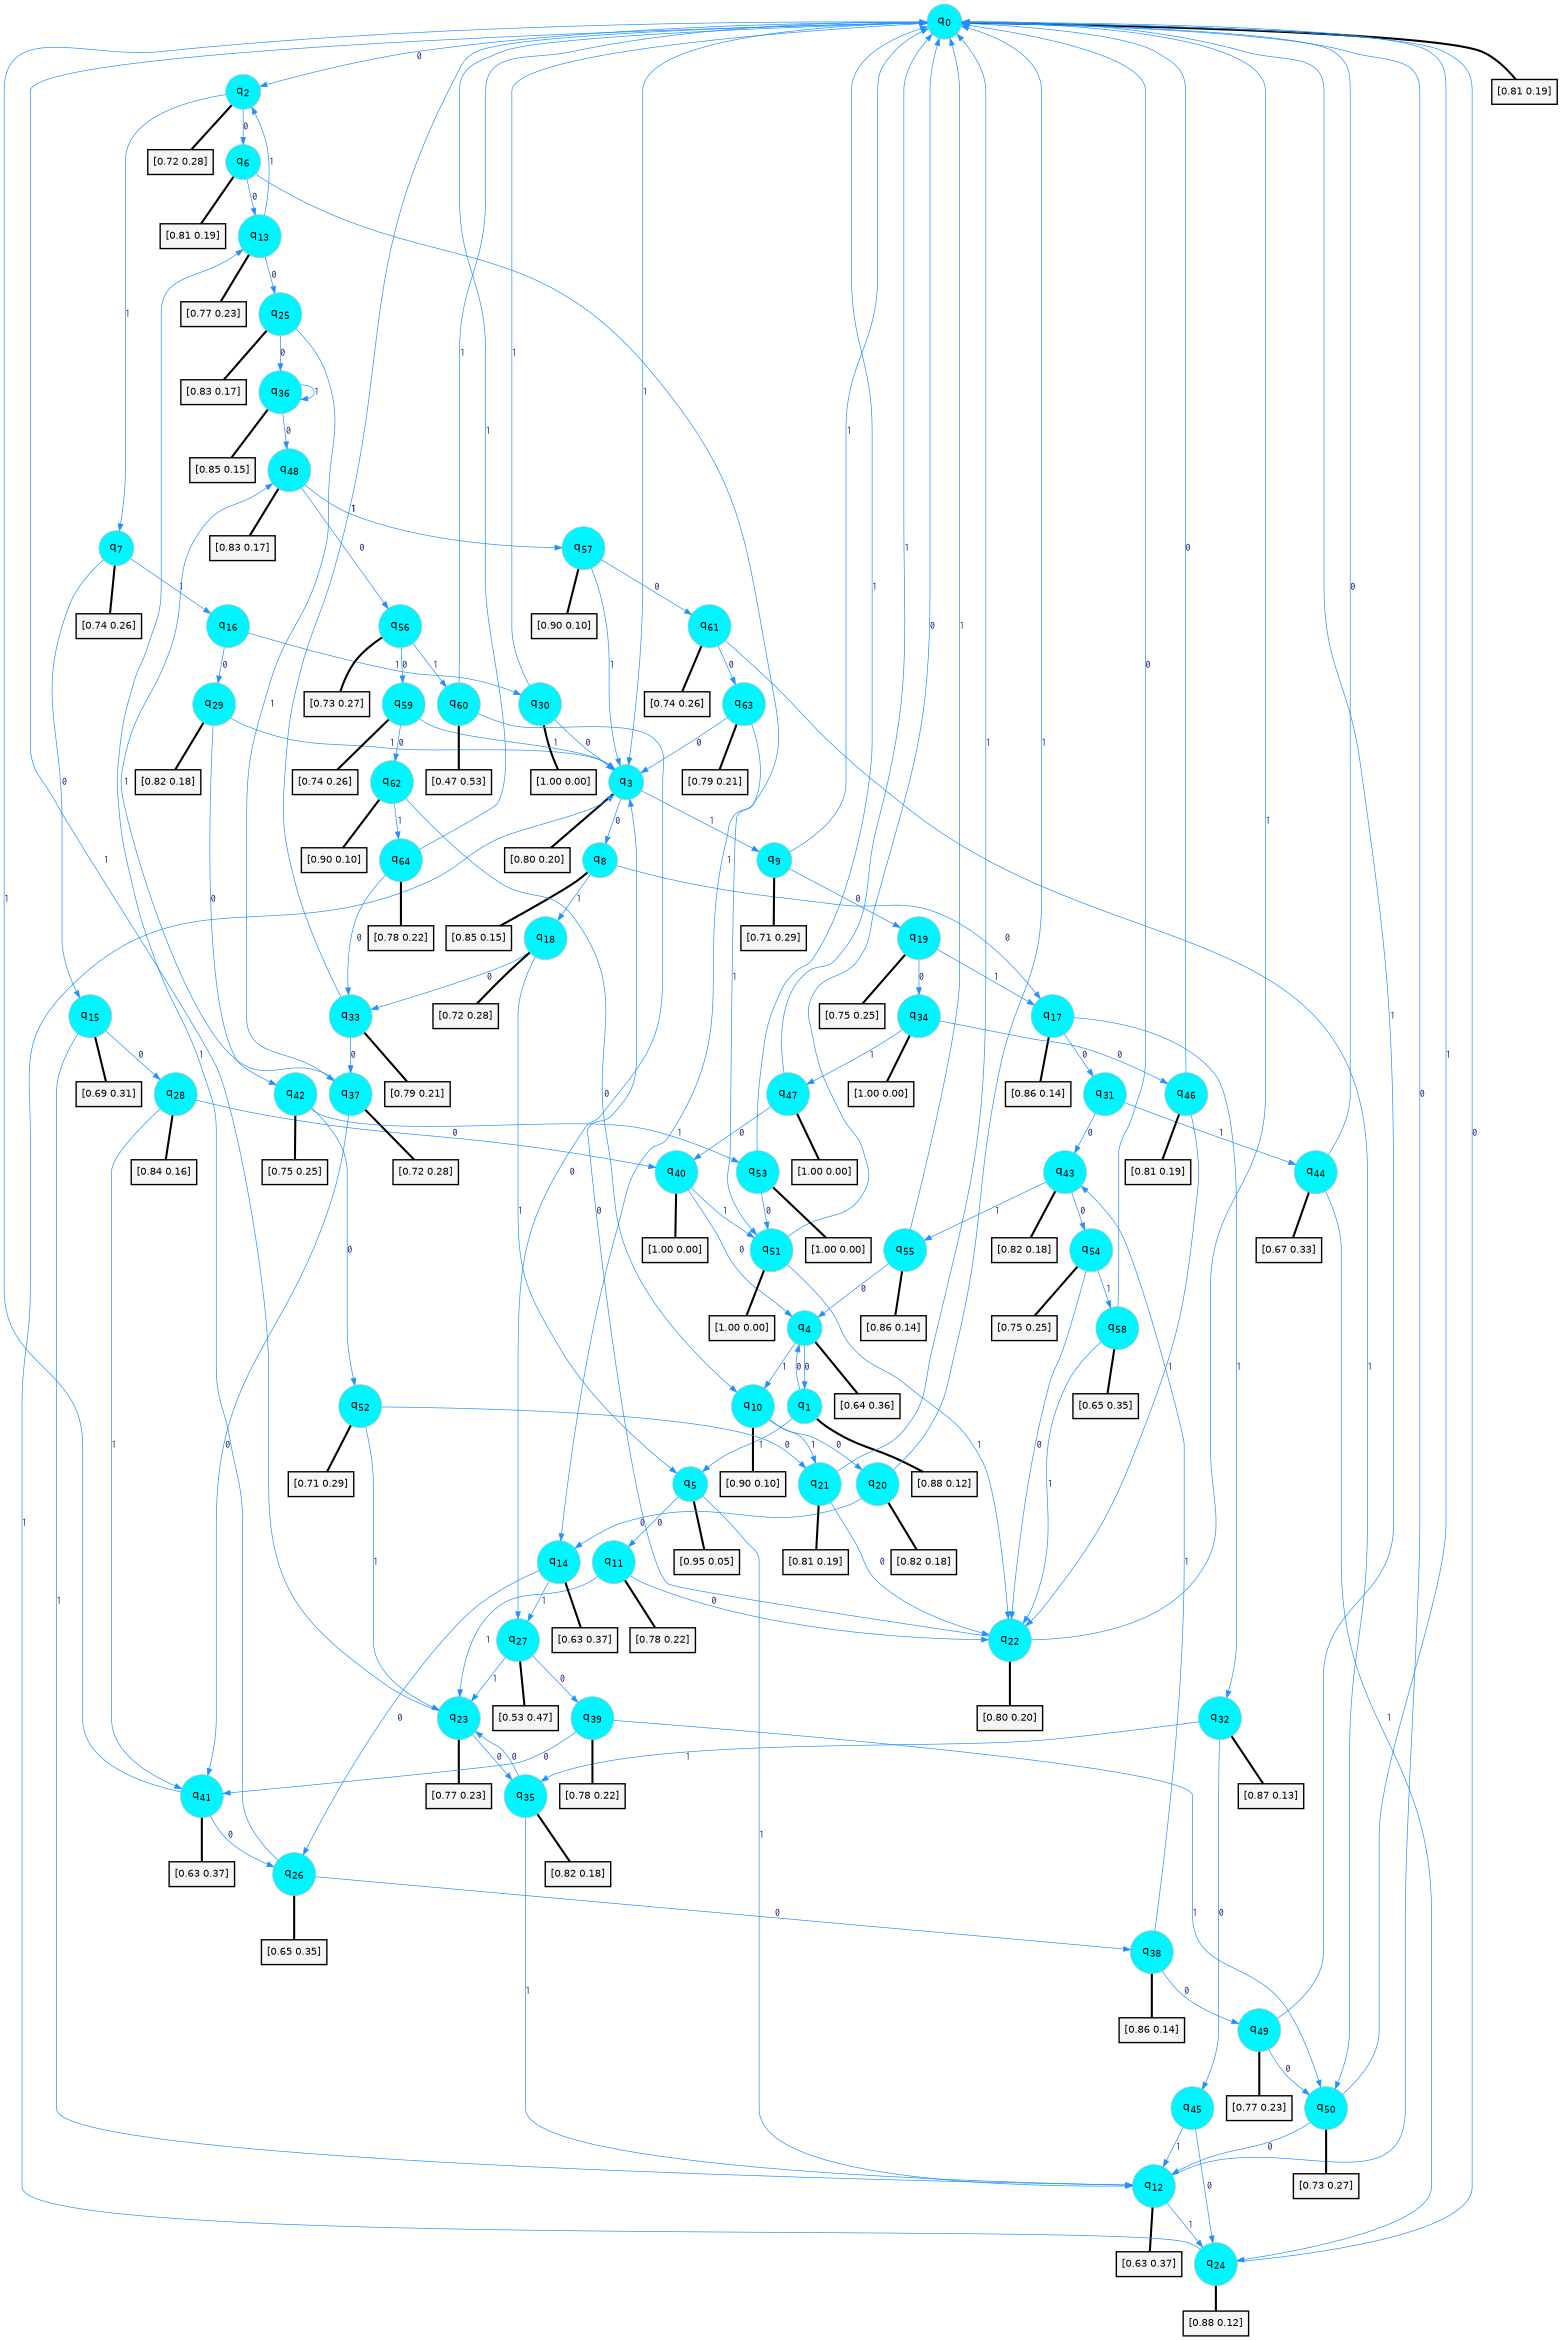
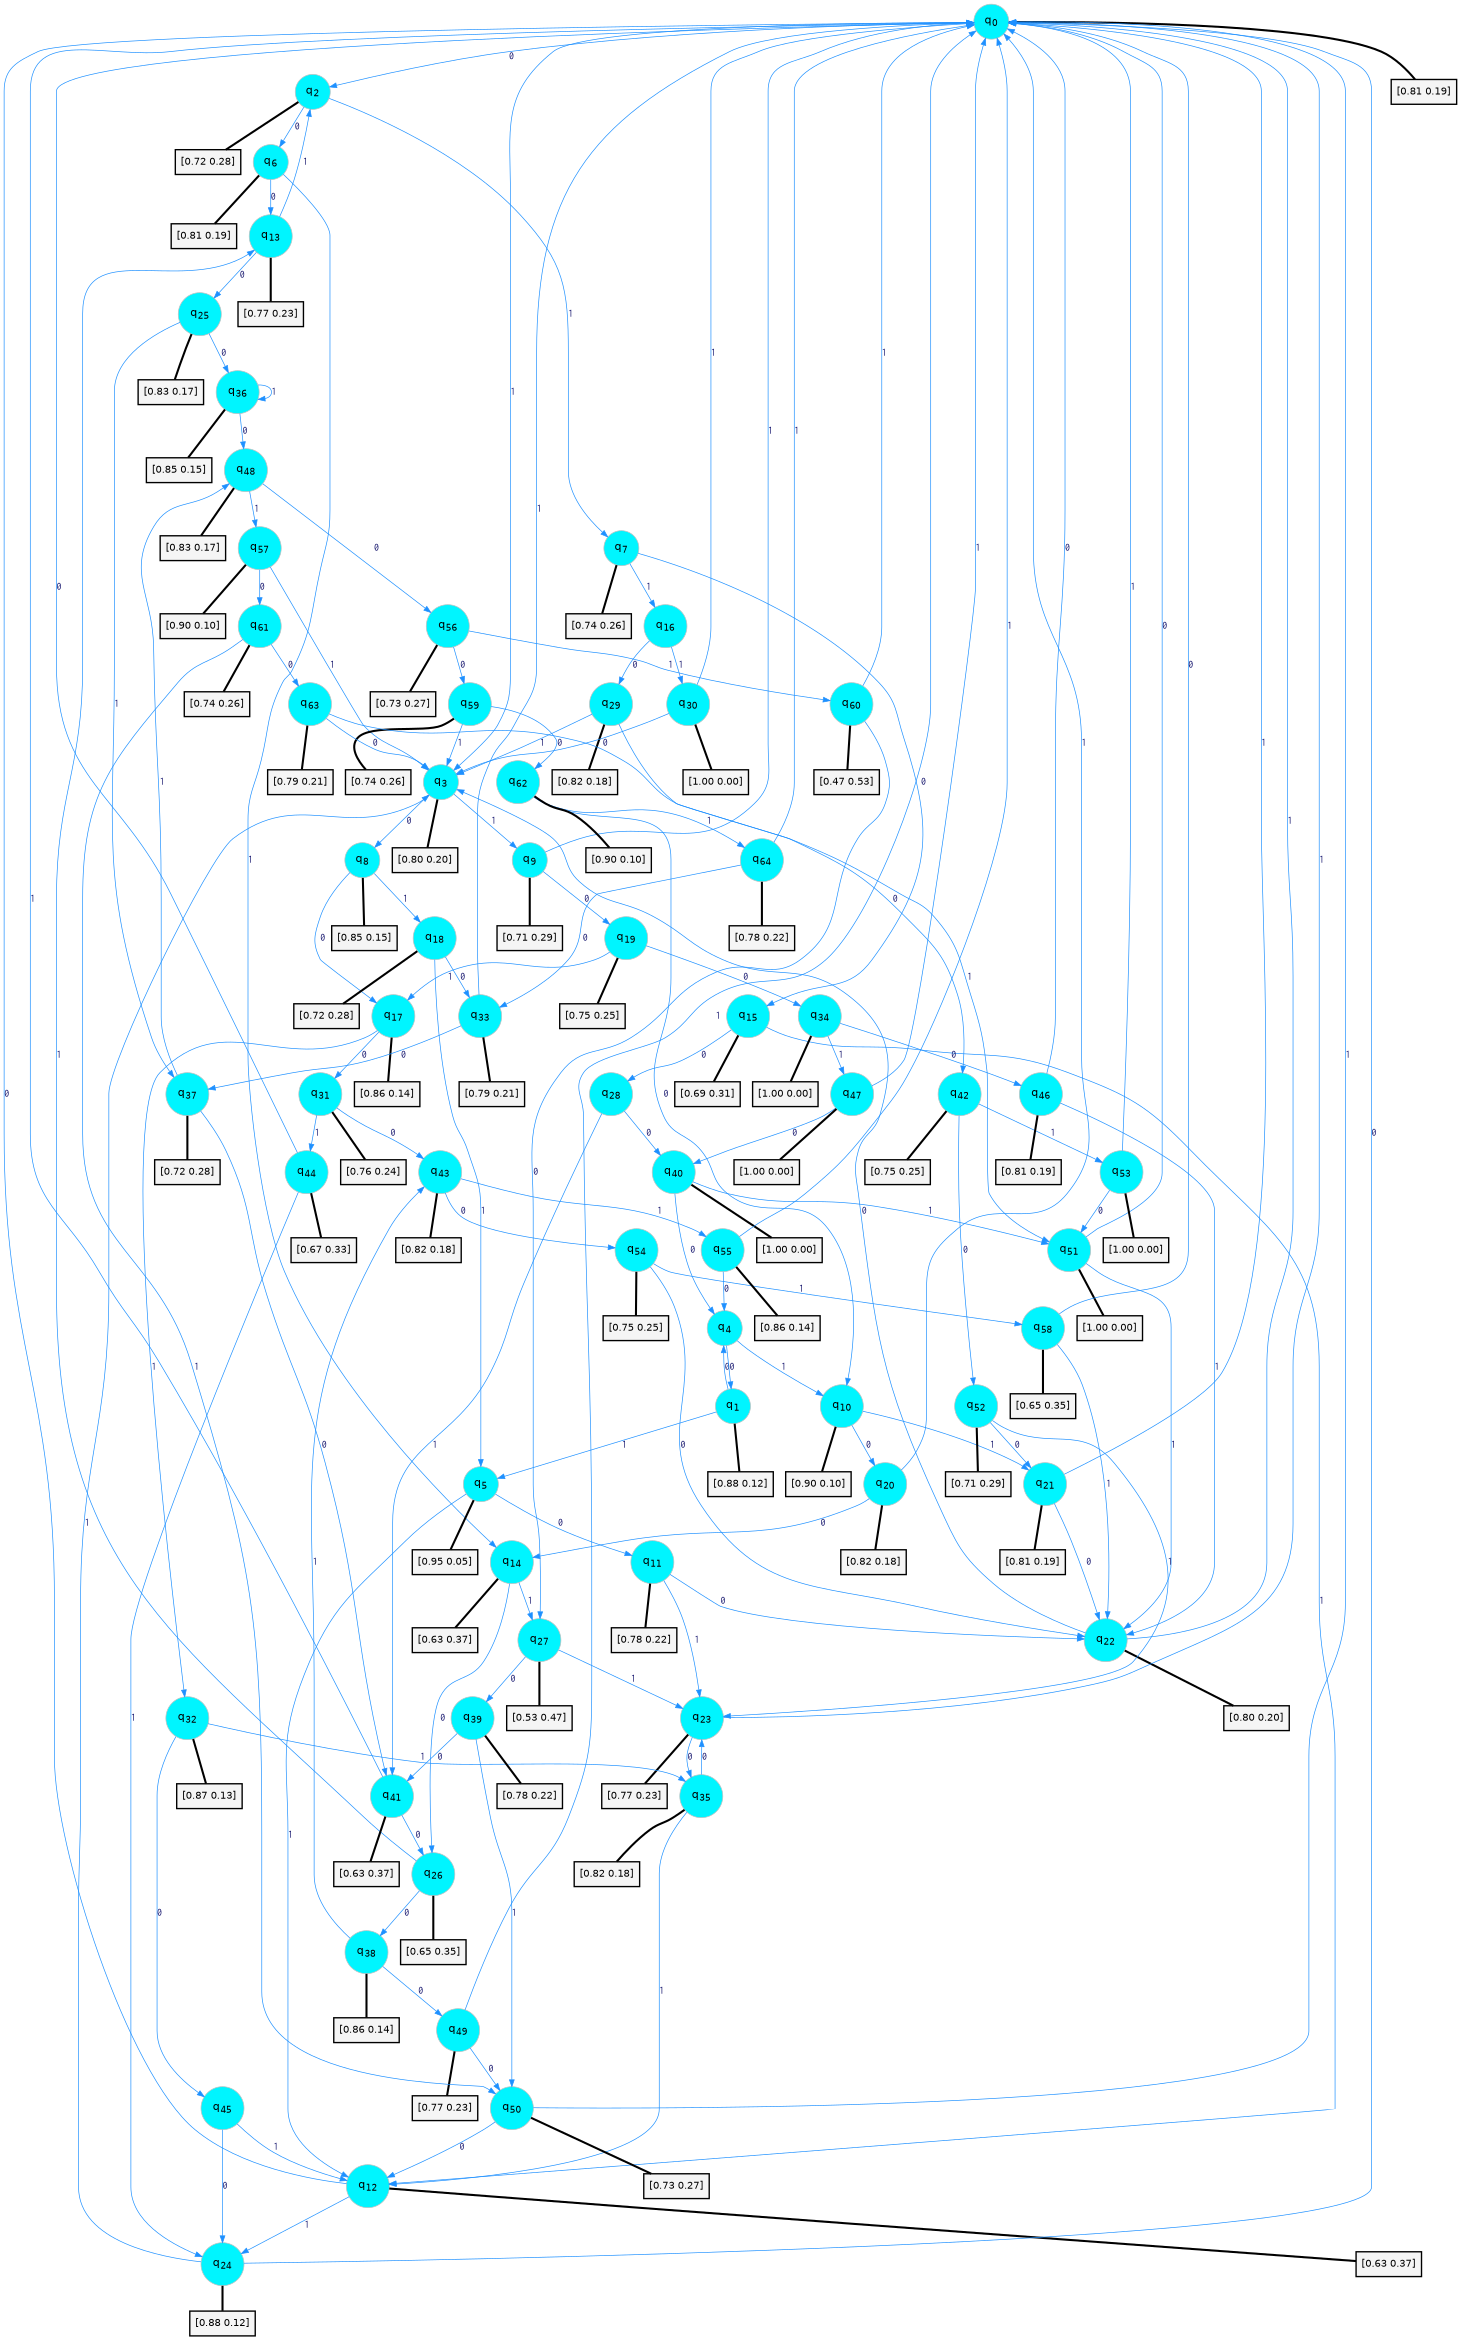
node "[0.84 0.16]": removed
node "[0.76 0.24]": added
node "[0.64 0.36]": removed
